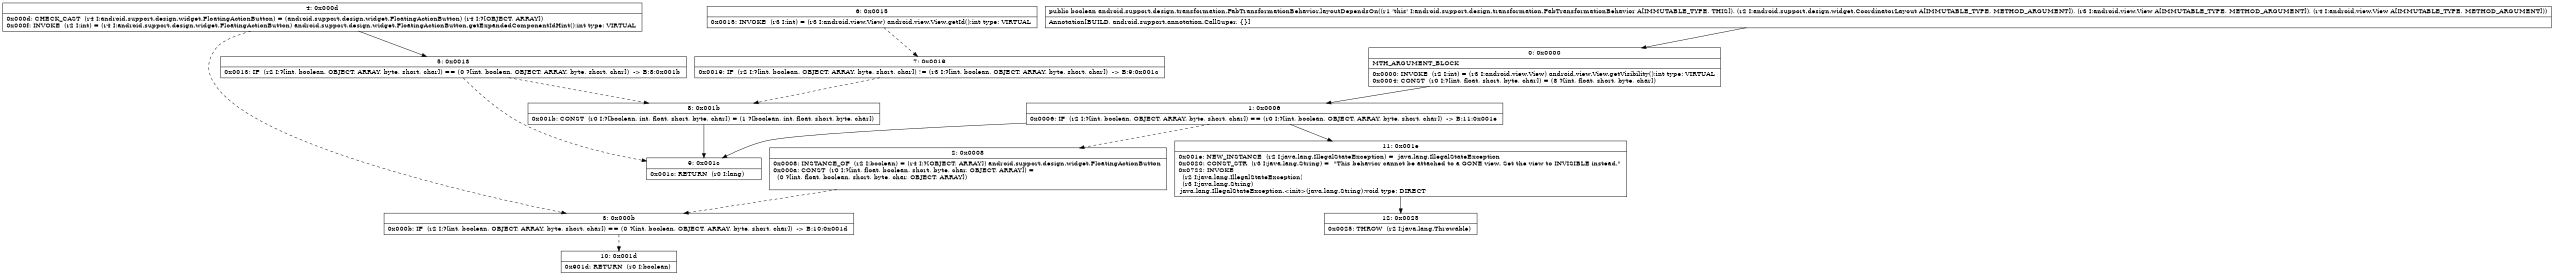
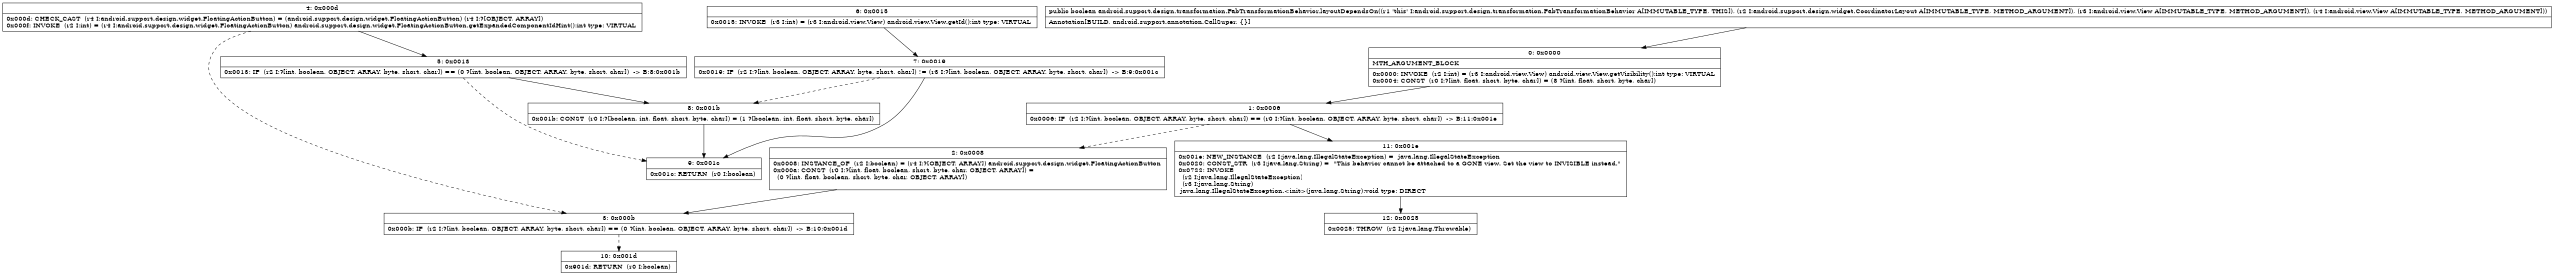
edge "6: 0x0015" -> "7: 0x0019": style dashed -> solid
edge "5: 0x0013" -> "8: 0x001b": style dashed -> solid
edge "1: 0x0006" -> "9: 0x001c": now "7: 0x0019" -> "9: 0x001c"
node "9: 0x001c": text "0x001c: RETURN  (r0 I:lang)" -> "0x001c: RETURN  (r0 I:boolean)"
edge "2: 0x0008" -> "3: 0x000b": style dashed -> solid
